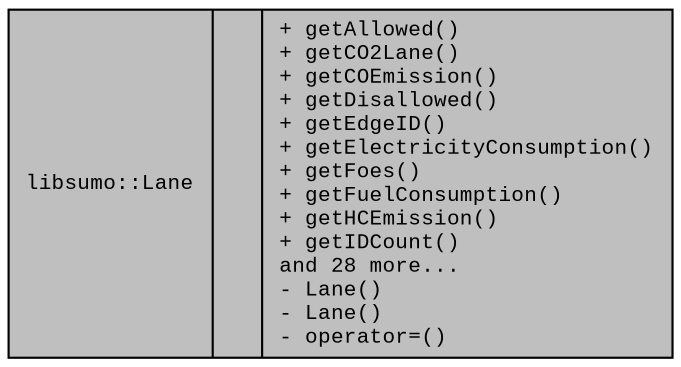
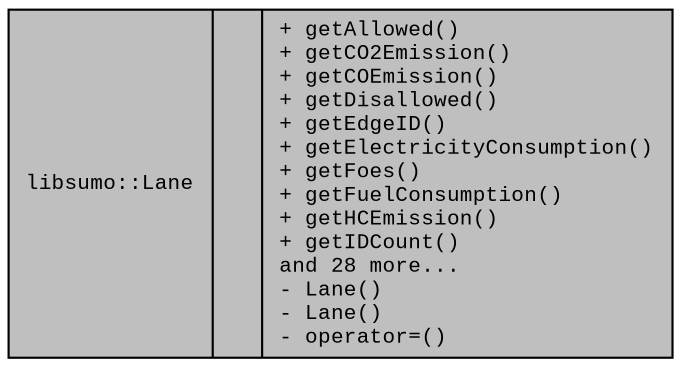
node "libsumo::Lane": text "+ getCO2Lane()" -> "+ getCO2Emission()"
